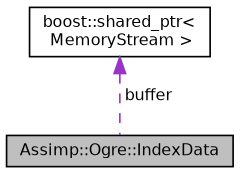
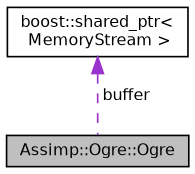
node "Assimp::Ogre::IndexData": label "Assimp::Ogre::IndexData" -> "Assimp::Ogre::Ogre"
